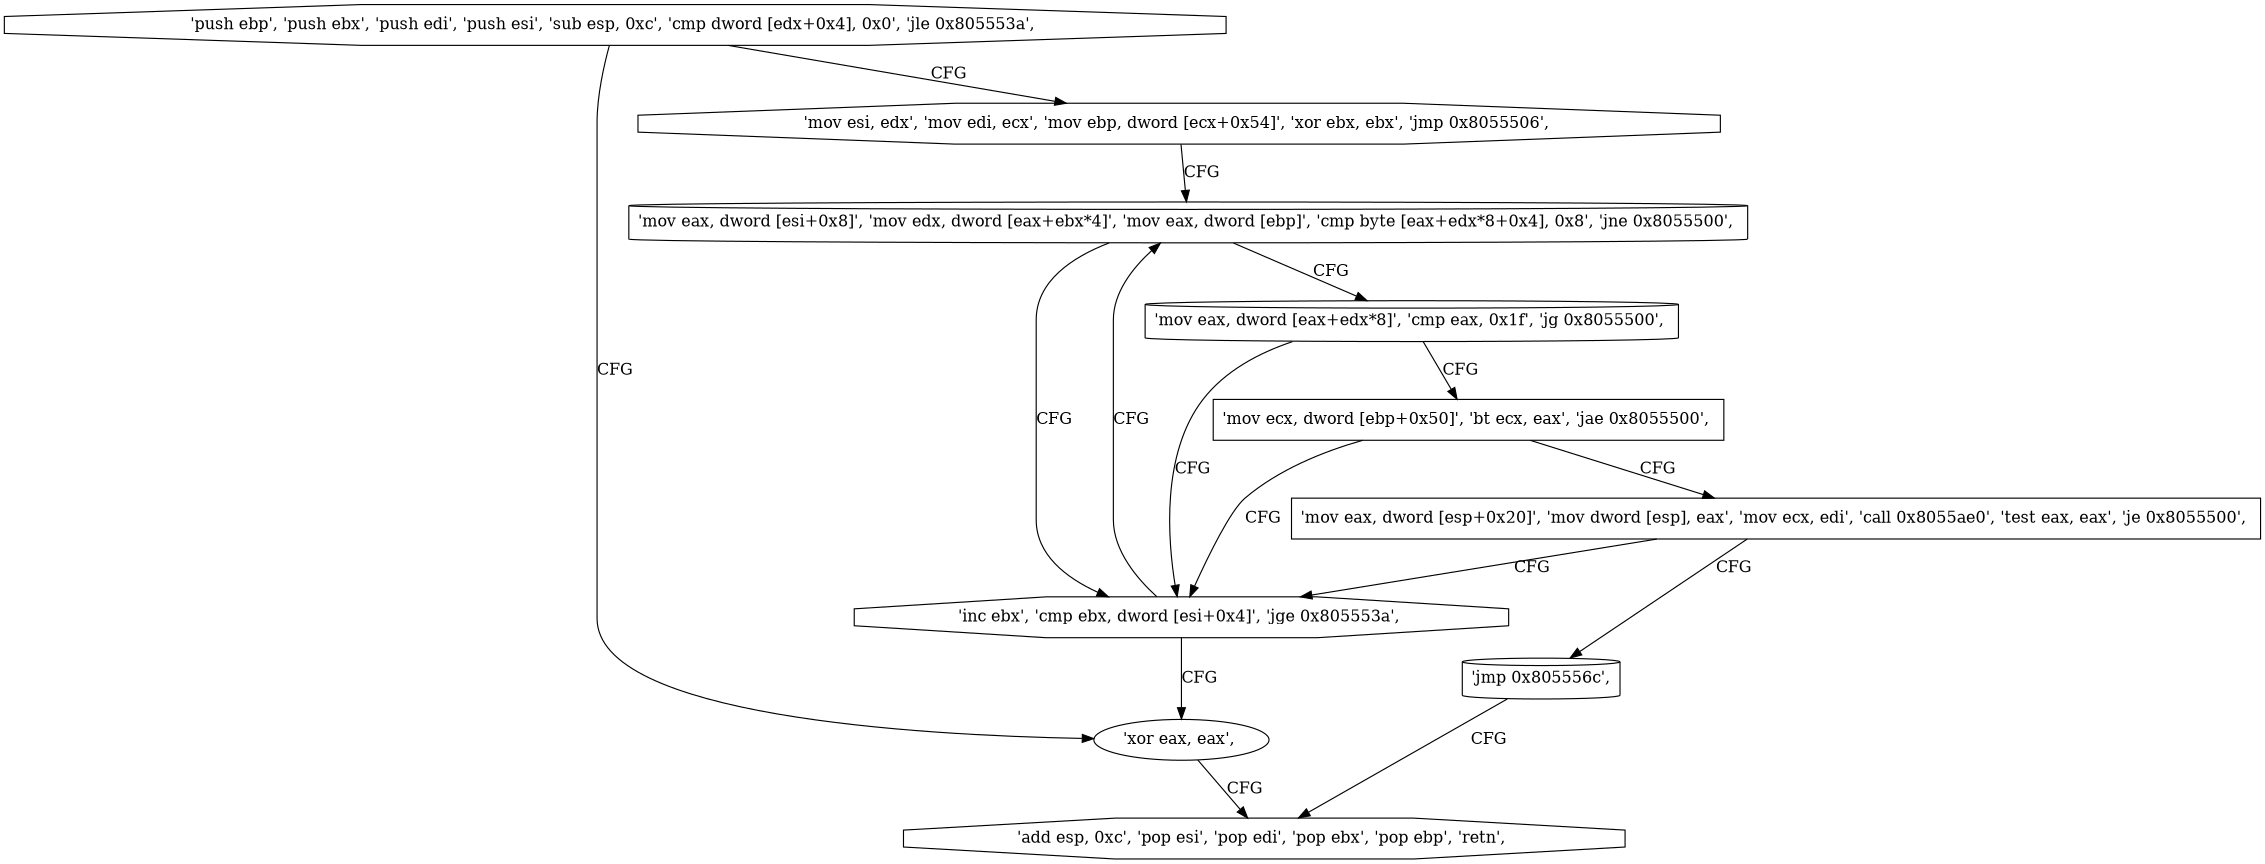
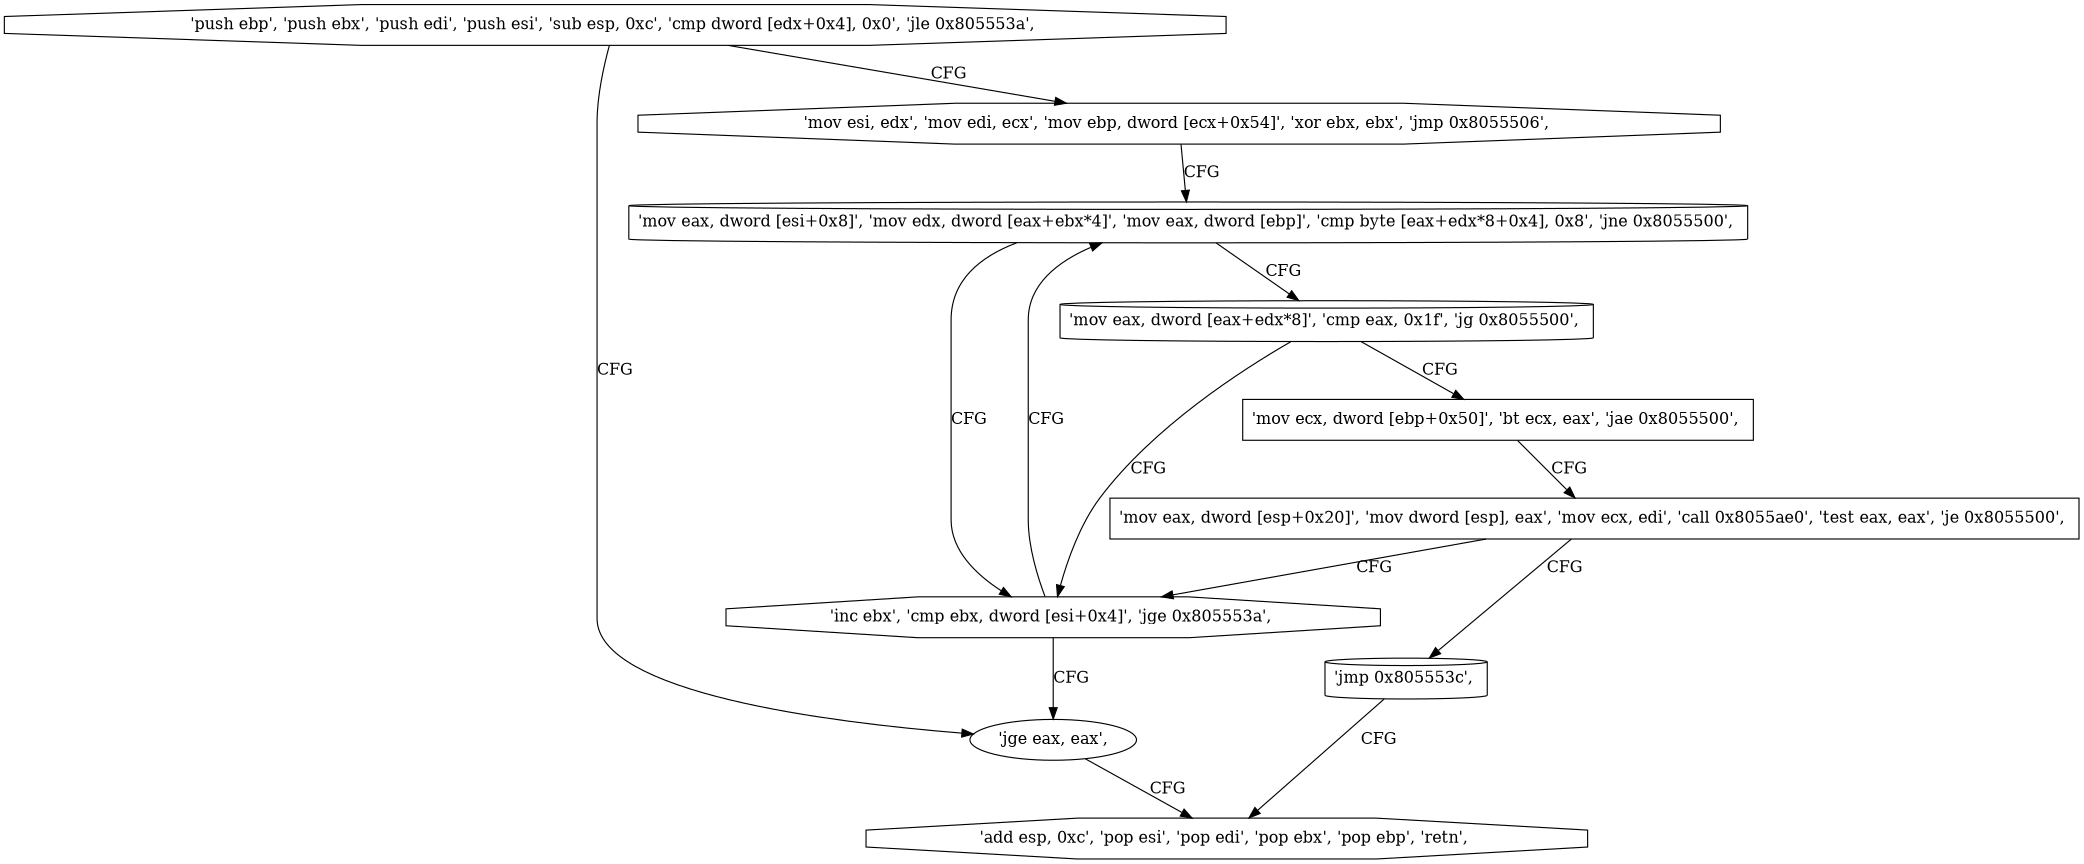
edge "'mov ecx, dword [ebp+0x50]', 'bt ecx, eax', 'jae 0x8055500'," -> "'inc ebx', 'cmp ebx, dword [esi+0x4]', 'jge 0x805553a',": removed, label "CFG"
node "'jmp 0x805556c',": label "'jmp 0x805556c'," -> "'jmp 0x805553c',"
node "'xor eax, eax',": label "'xor eax, eax'," -> "'jge eax, eax',"
